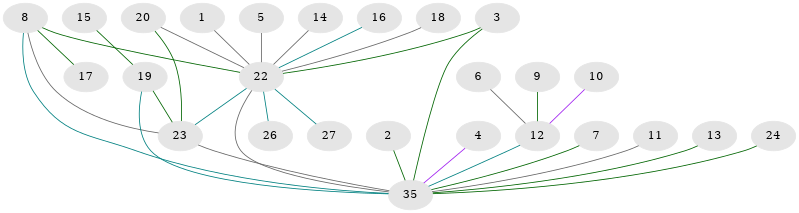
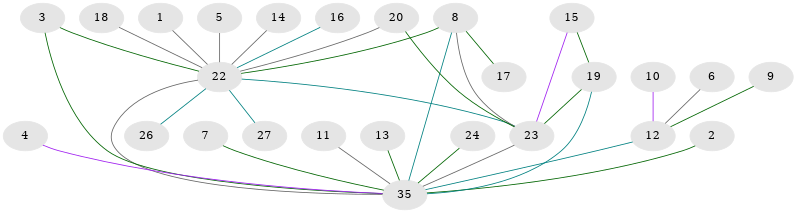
edge "15" -- "23": added
